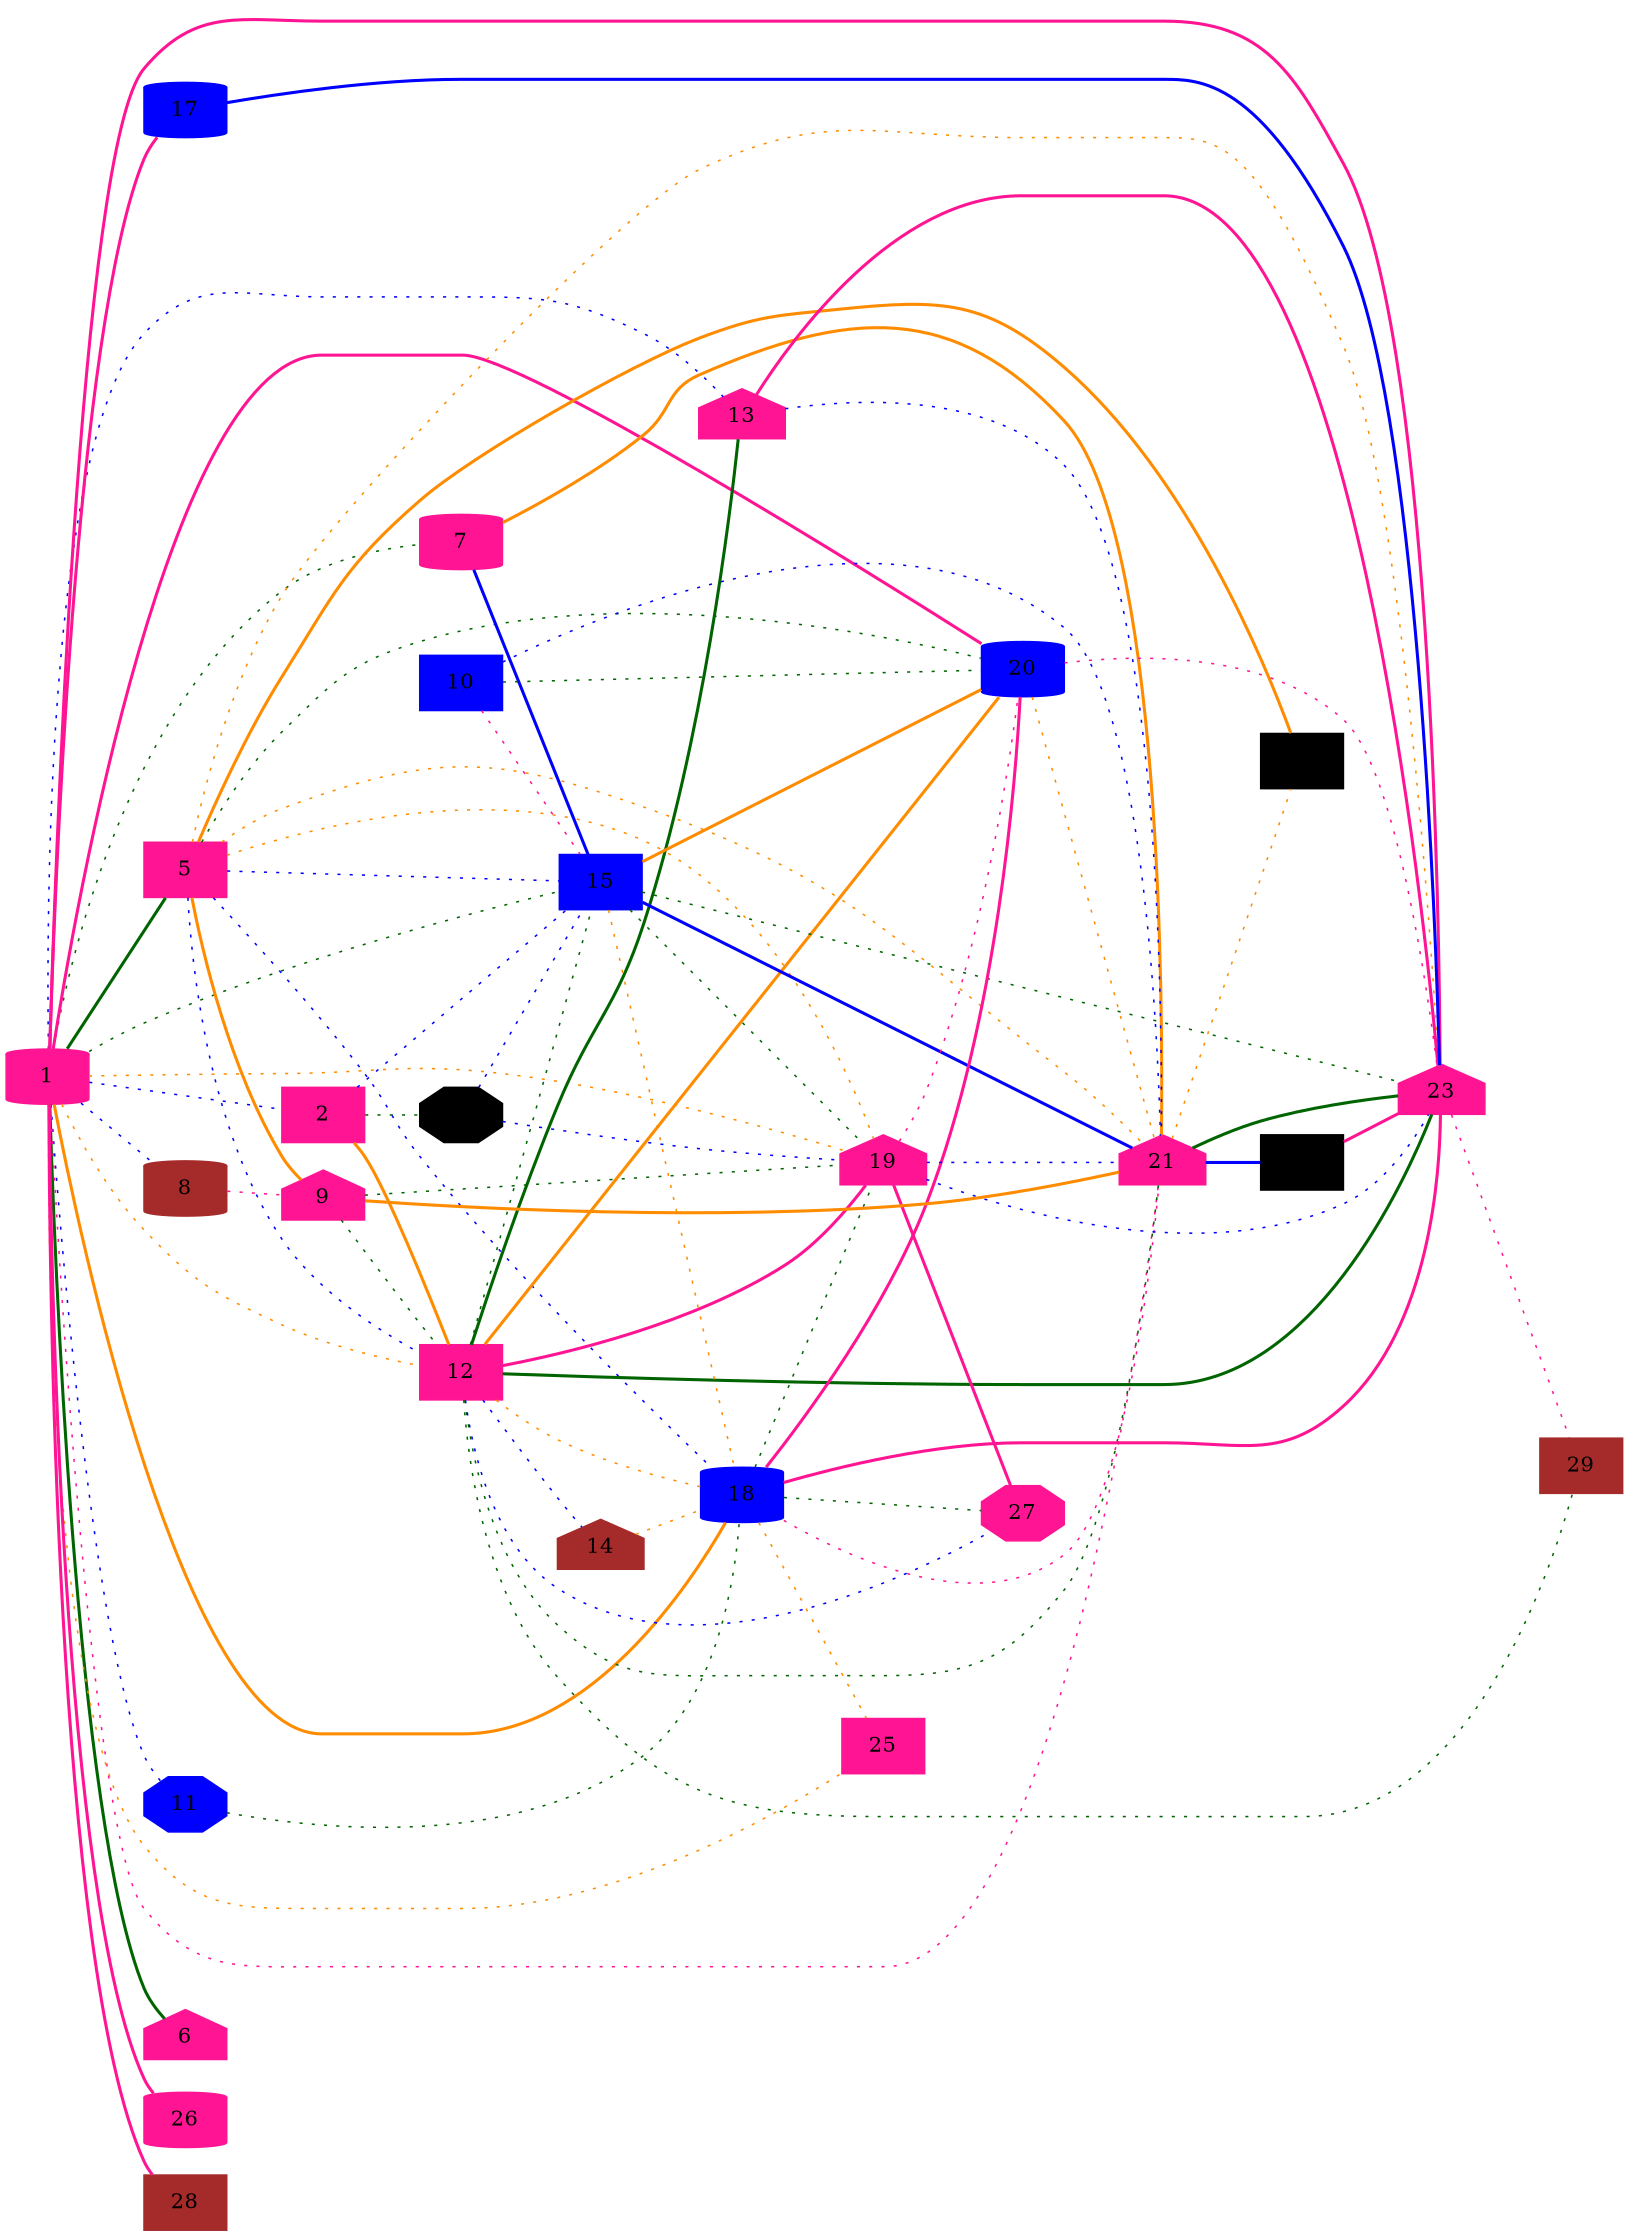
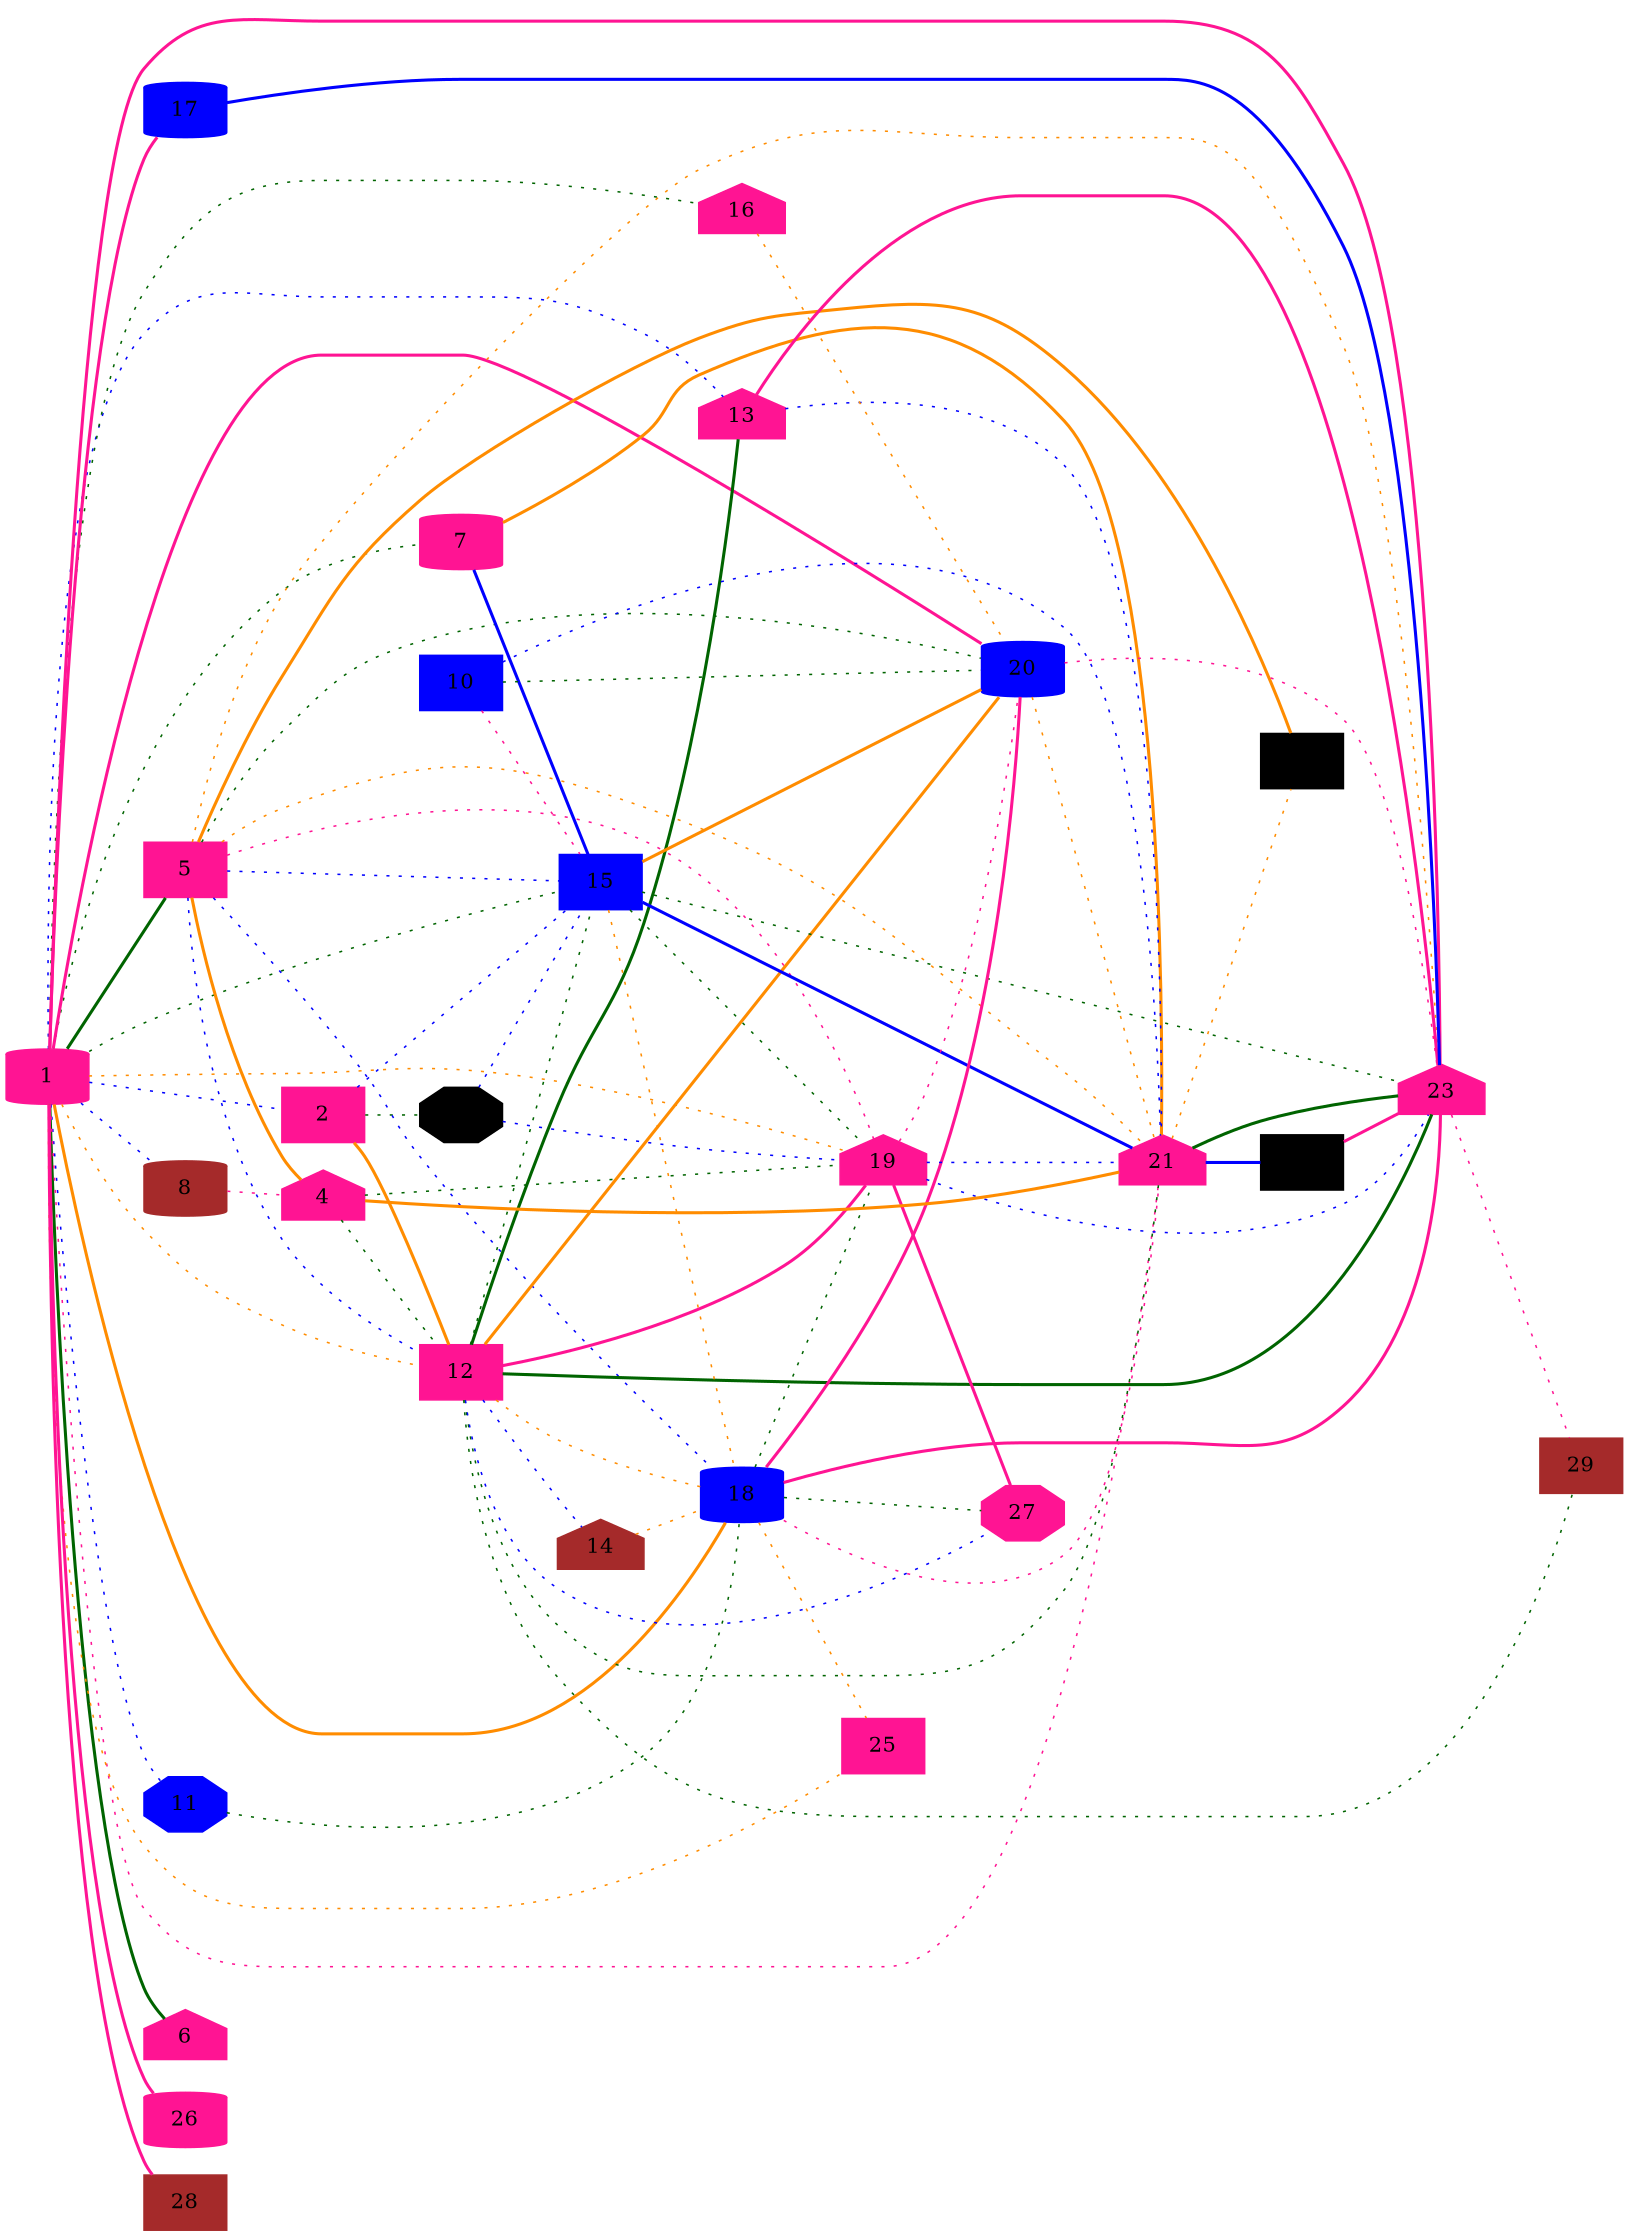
node "16": added
edge "5" -- "19": color darkorange -> deeppink
node "9": label "9" -> "4"
